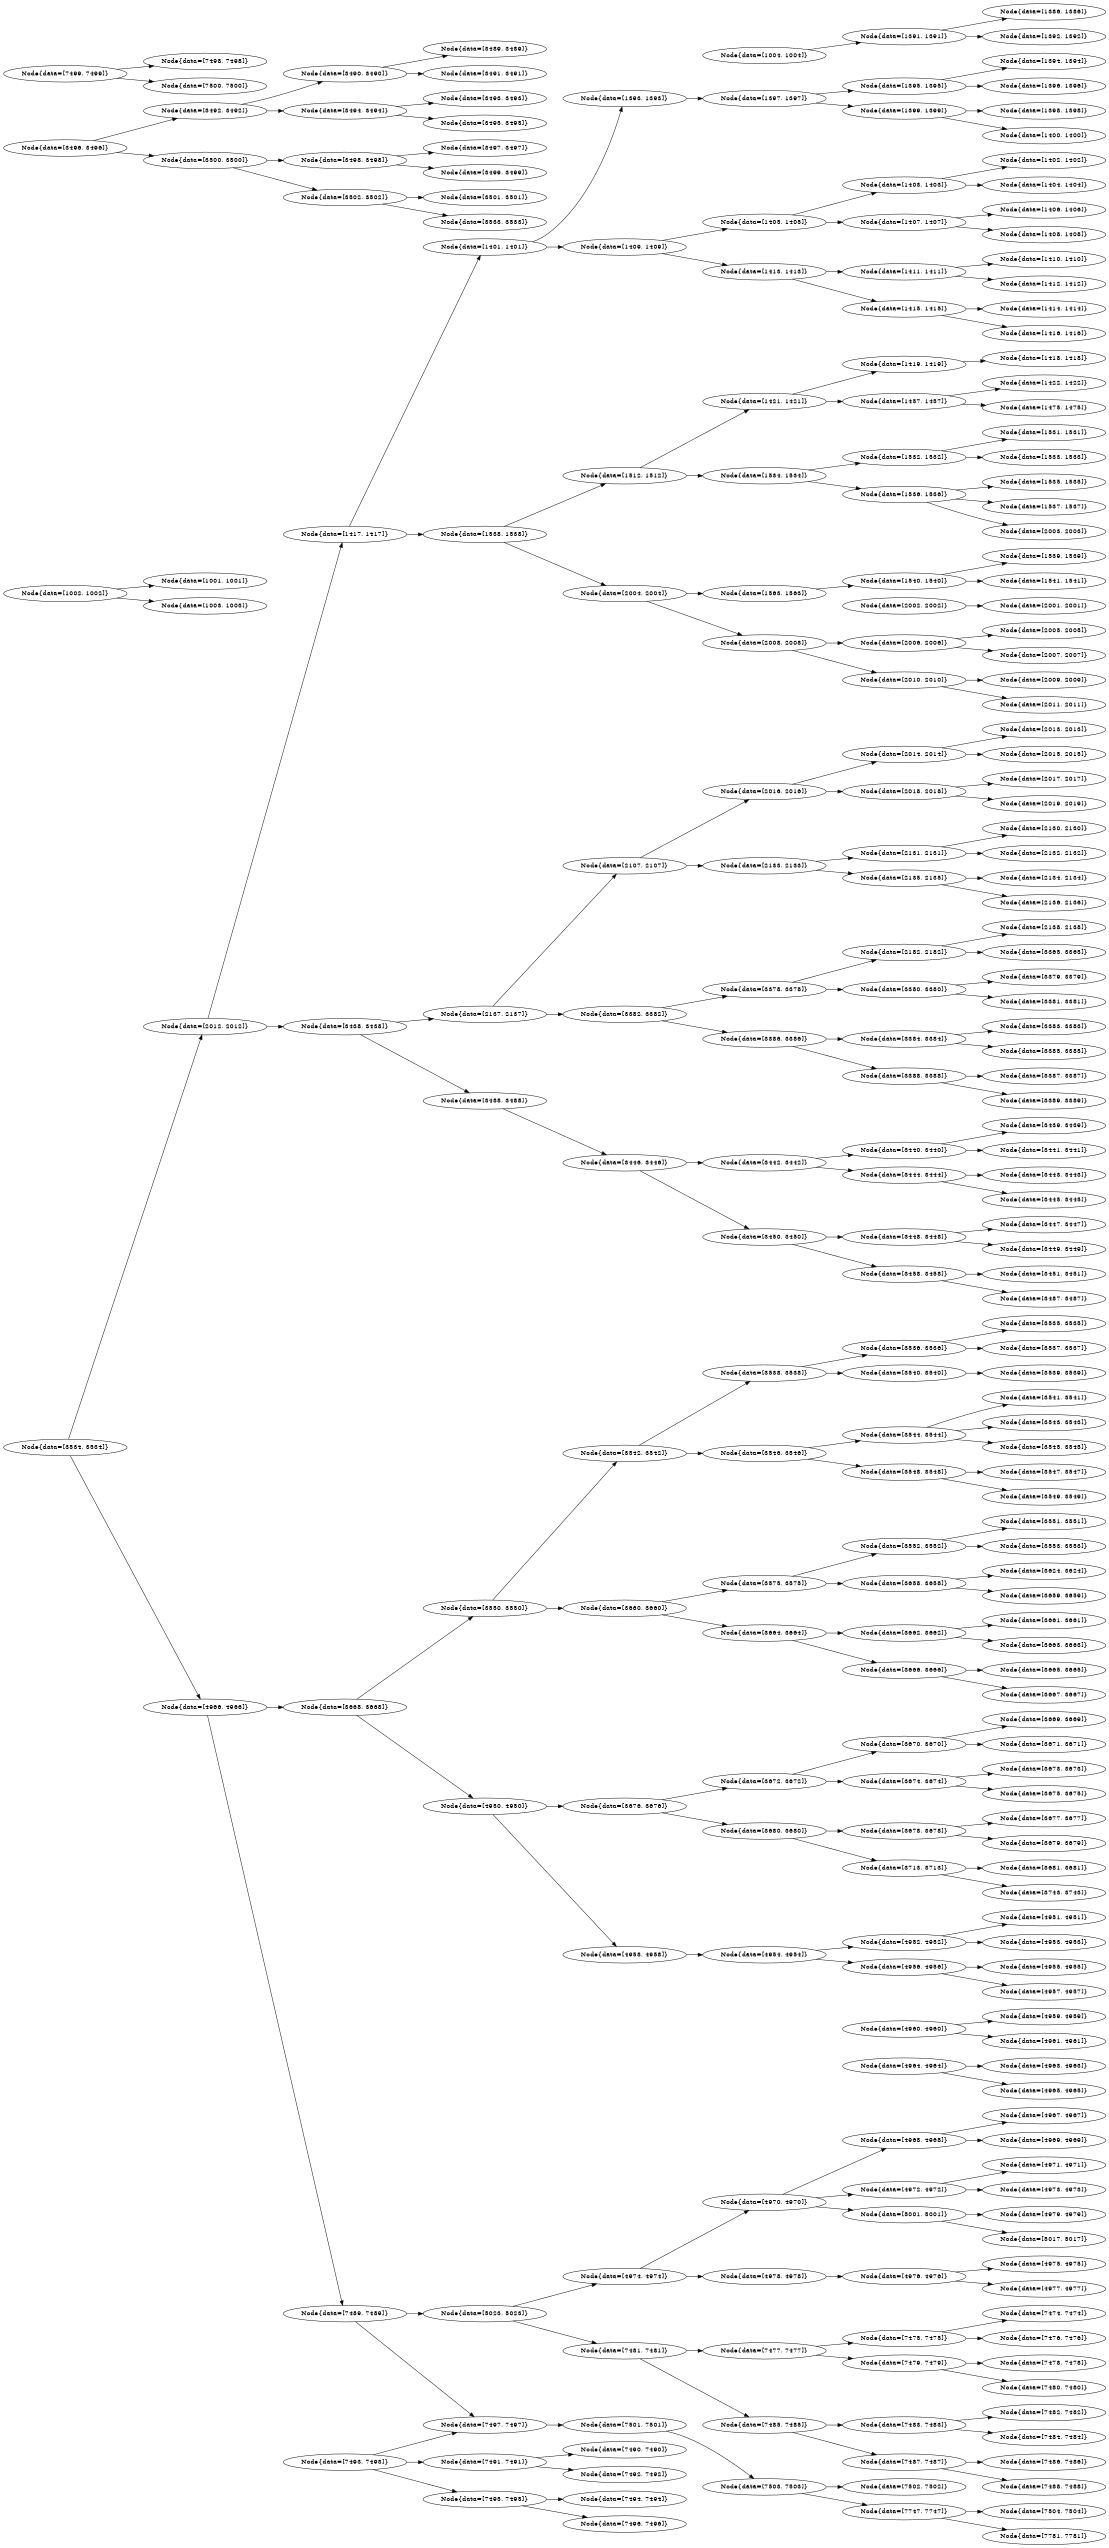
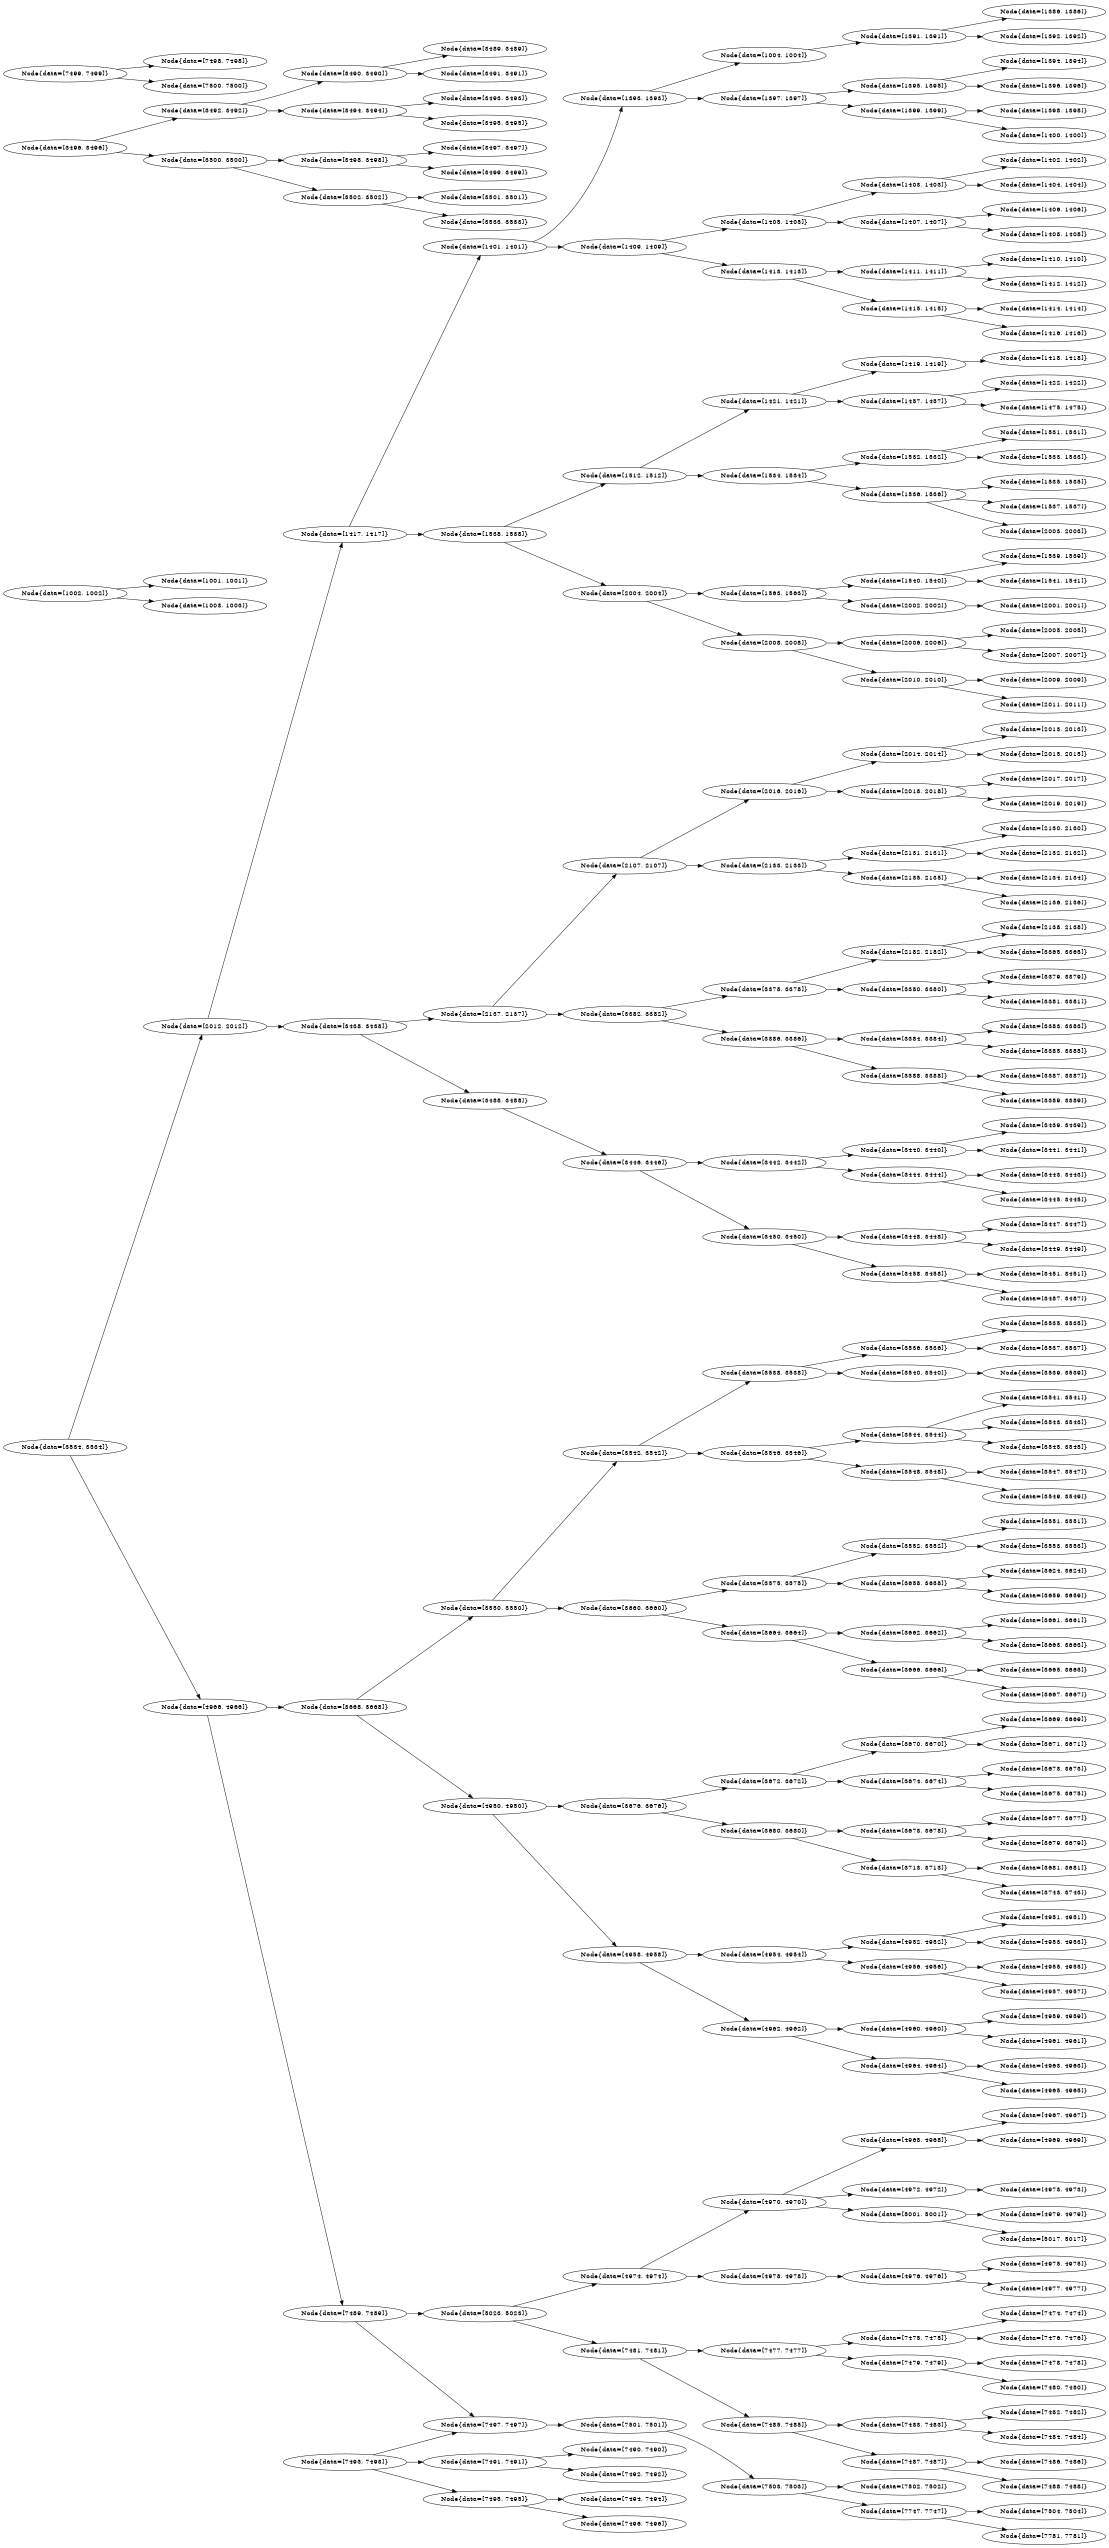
edge "Node{data=[1393, 1393]}" -> "Node{data=[1004, 1004]}": added
edge "Node{data=[1563, 1563]}" -> "Node{data=[2002, 2002]}": added
node "Node{data=[4962, 4962]}": added
node "Node{data=[4971, 4971]}": removed
